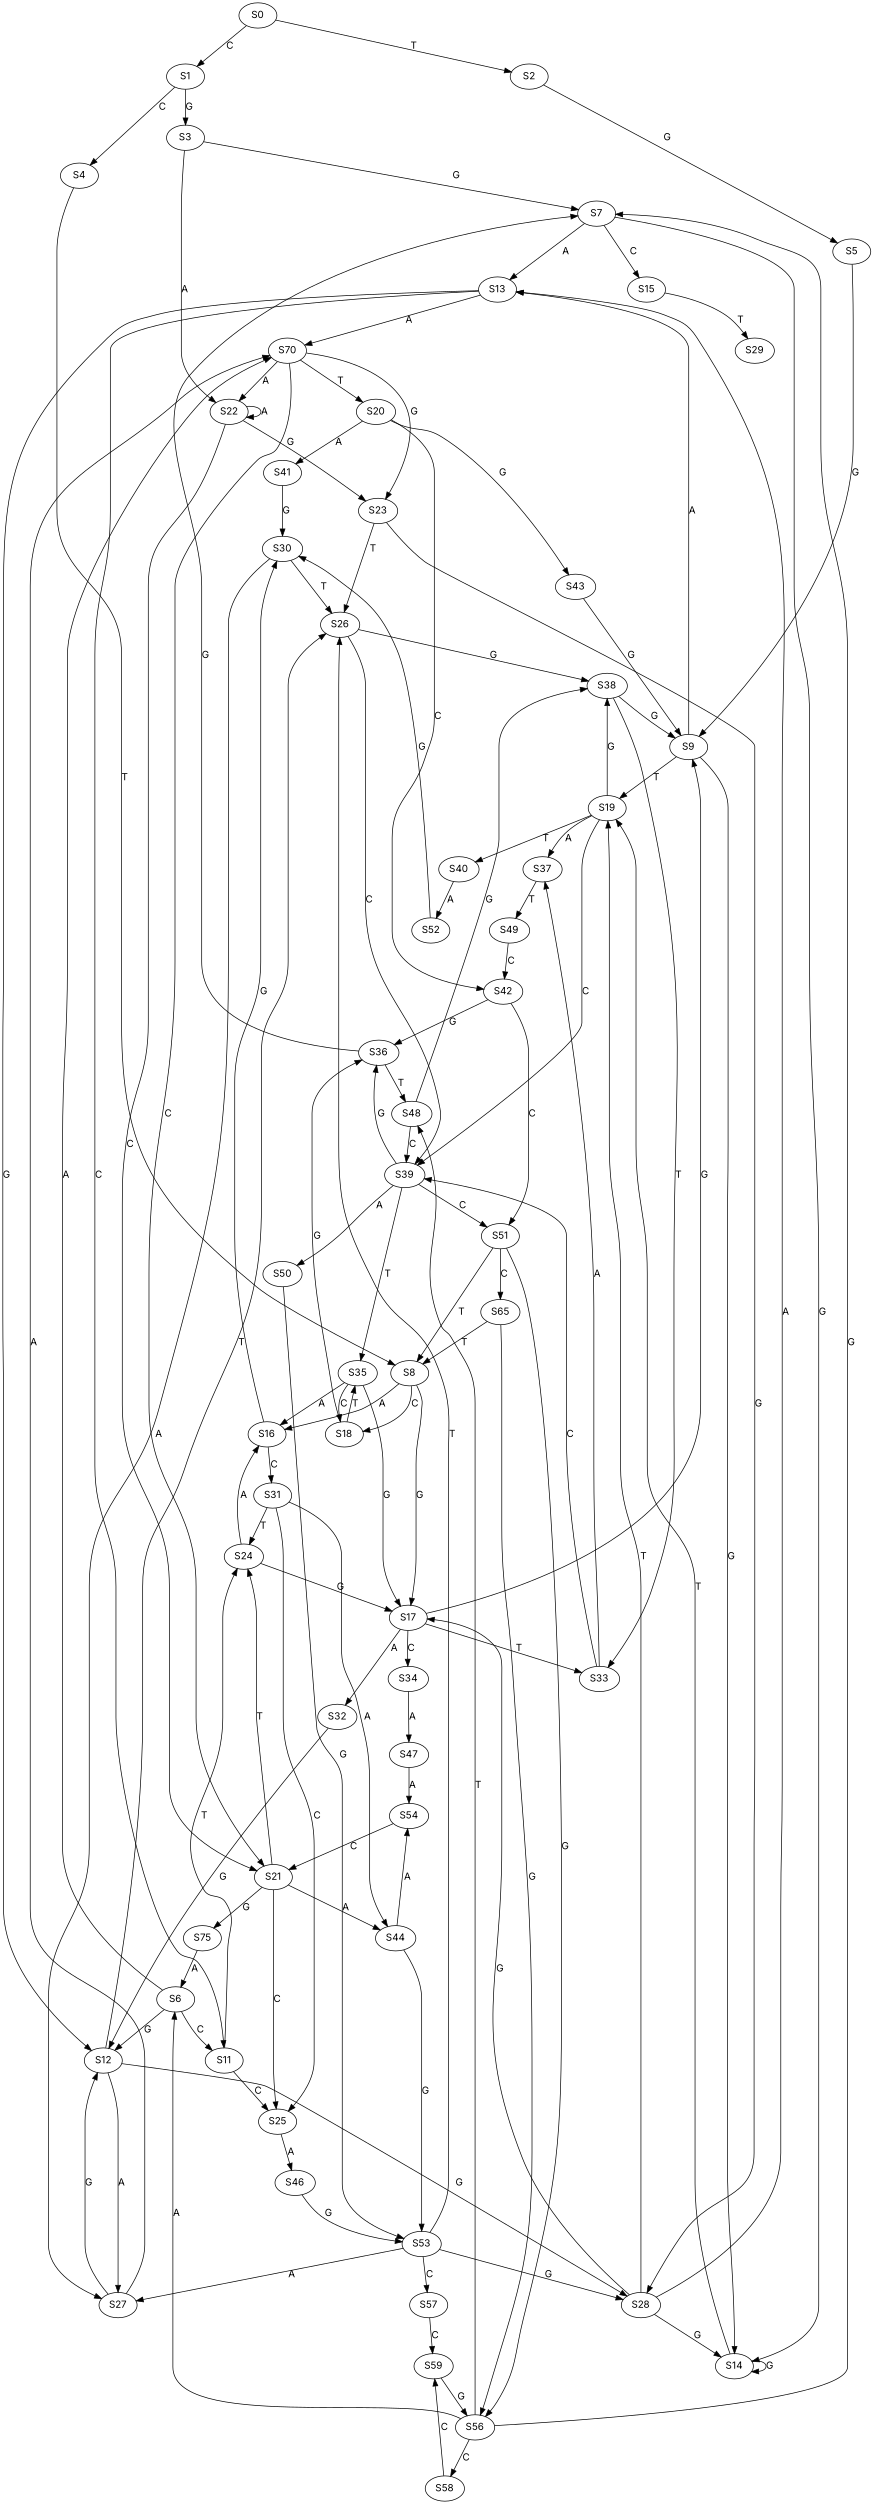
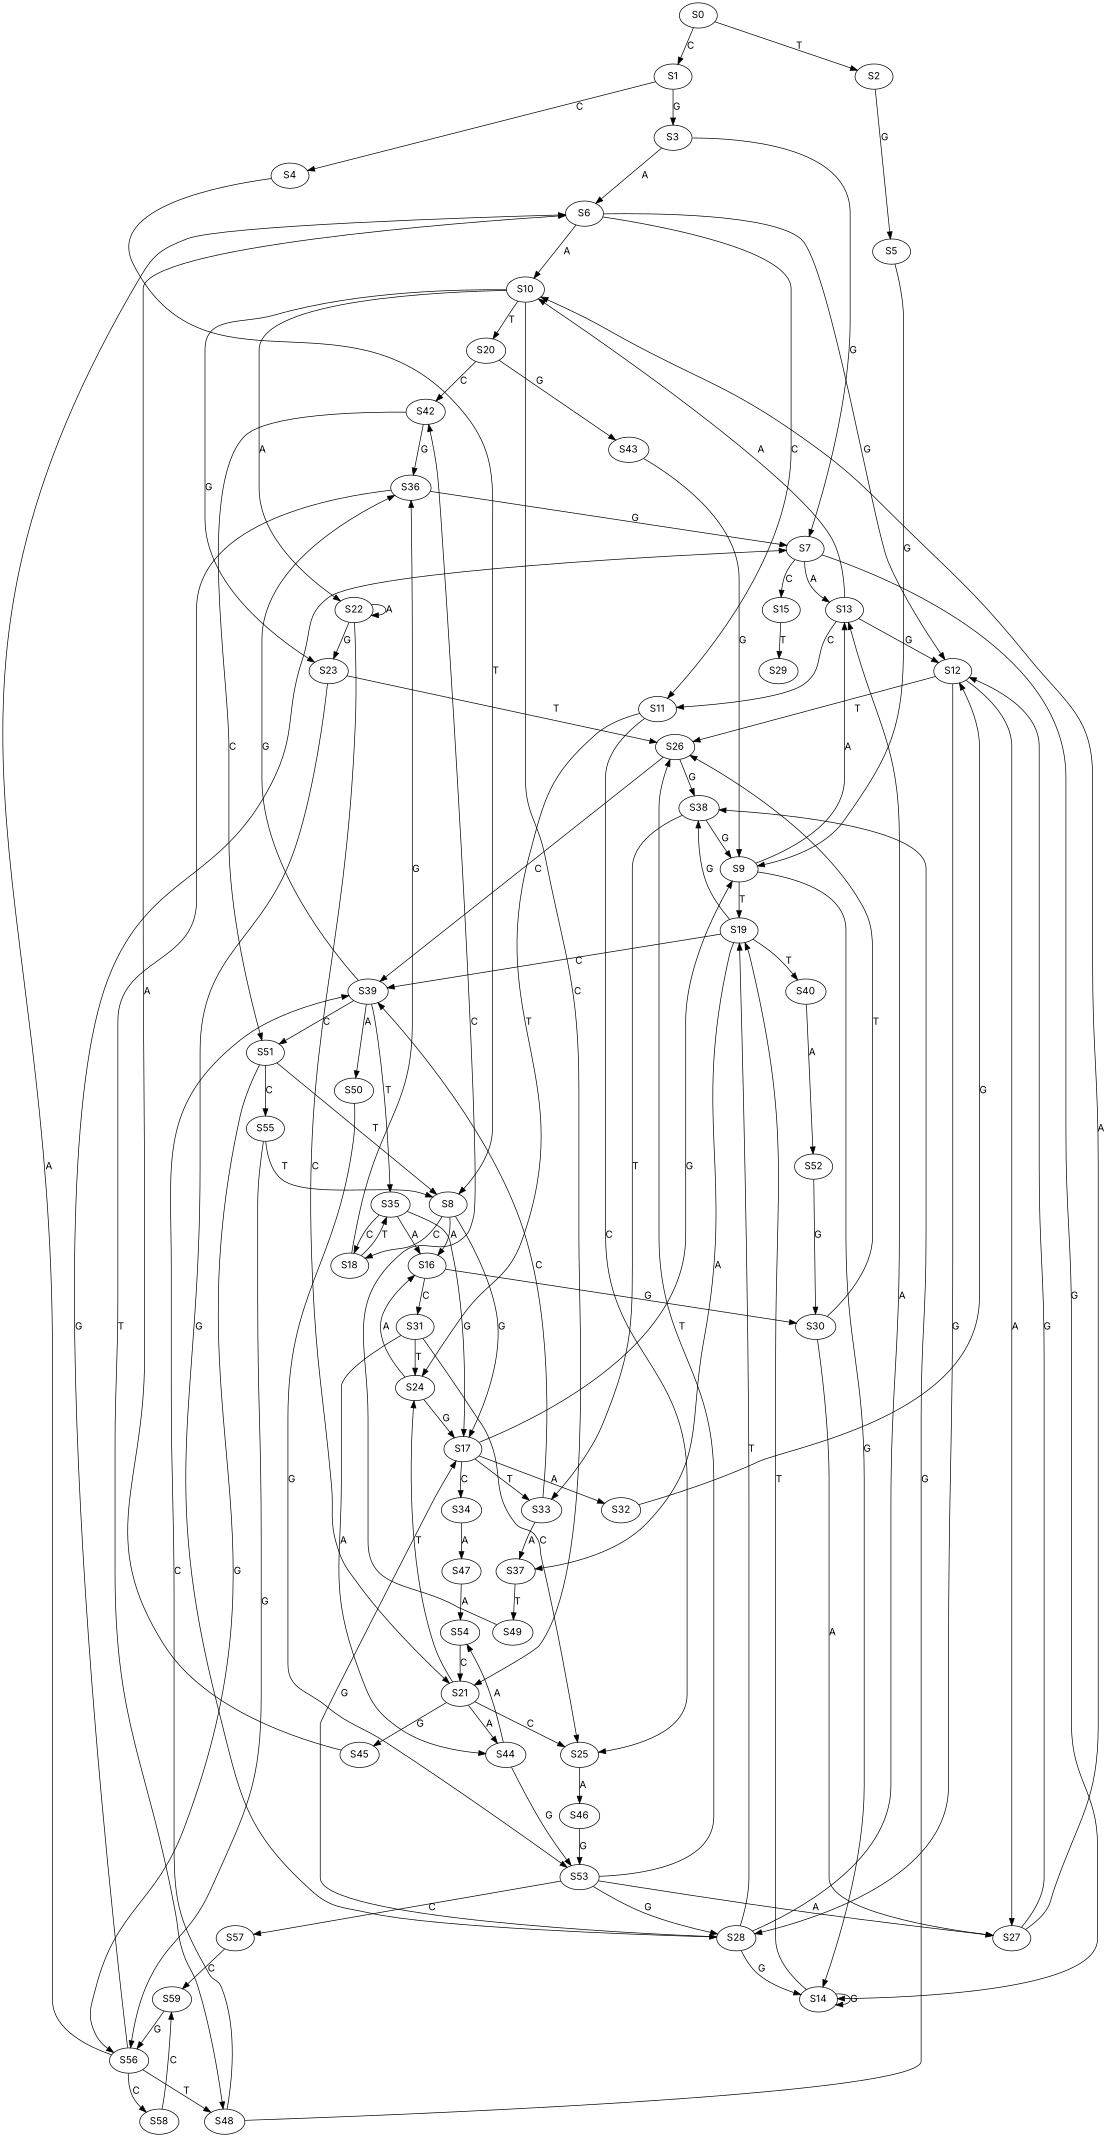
edge "S3" -> "S22": now "S3" -> "S6"
node "S70": label "S70" -> "S10"
node "S41": removed
node "S65": label "S65" -> "S55"
node "S75": label "S75" -> "S45"
